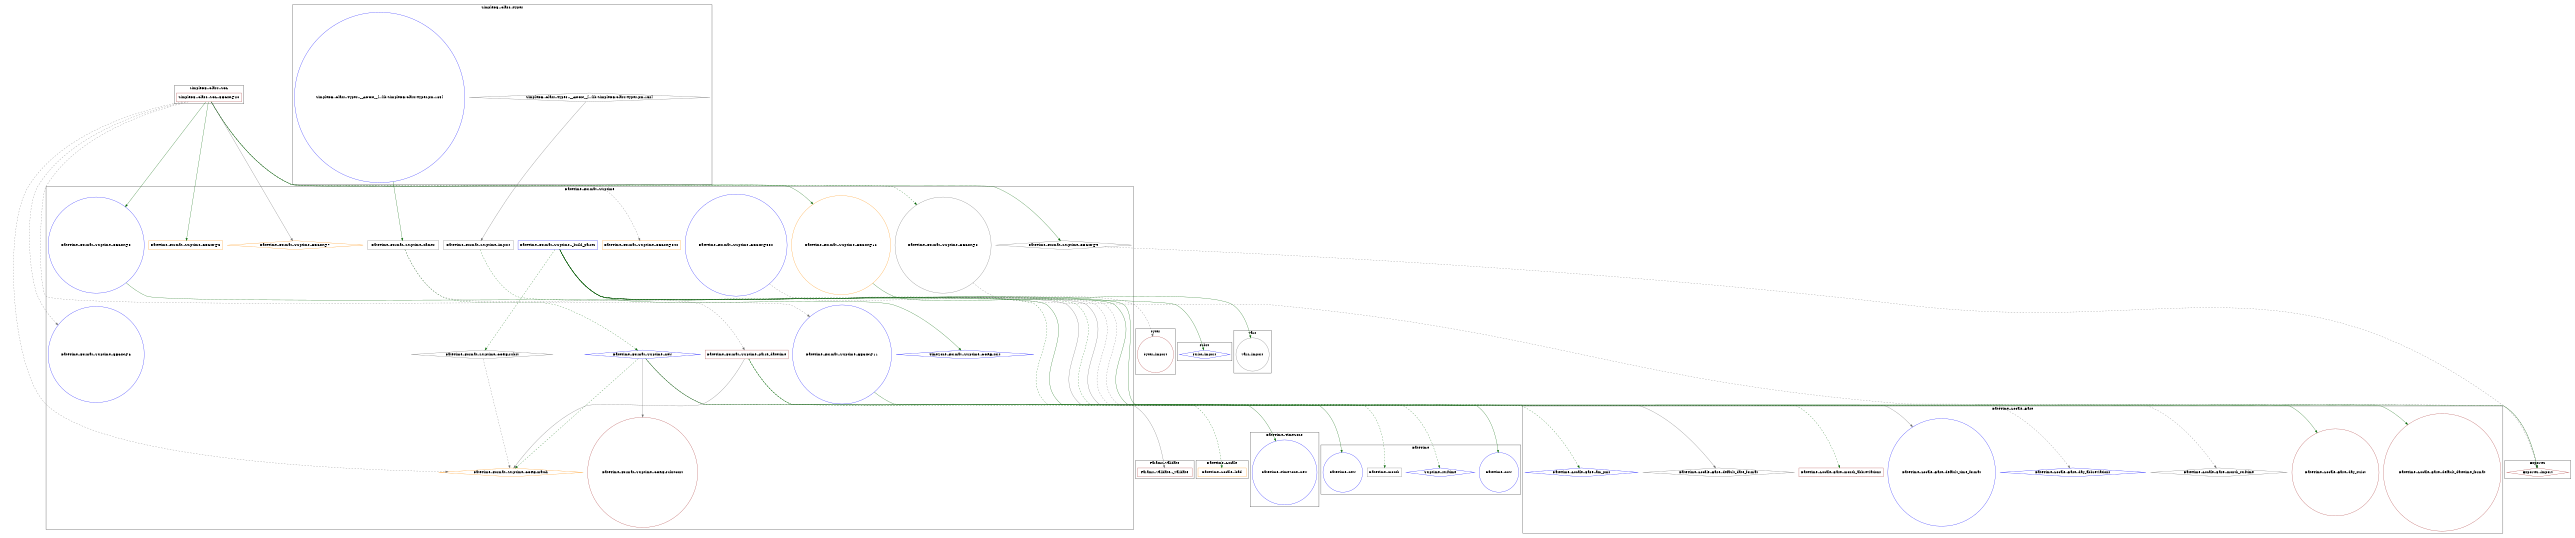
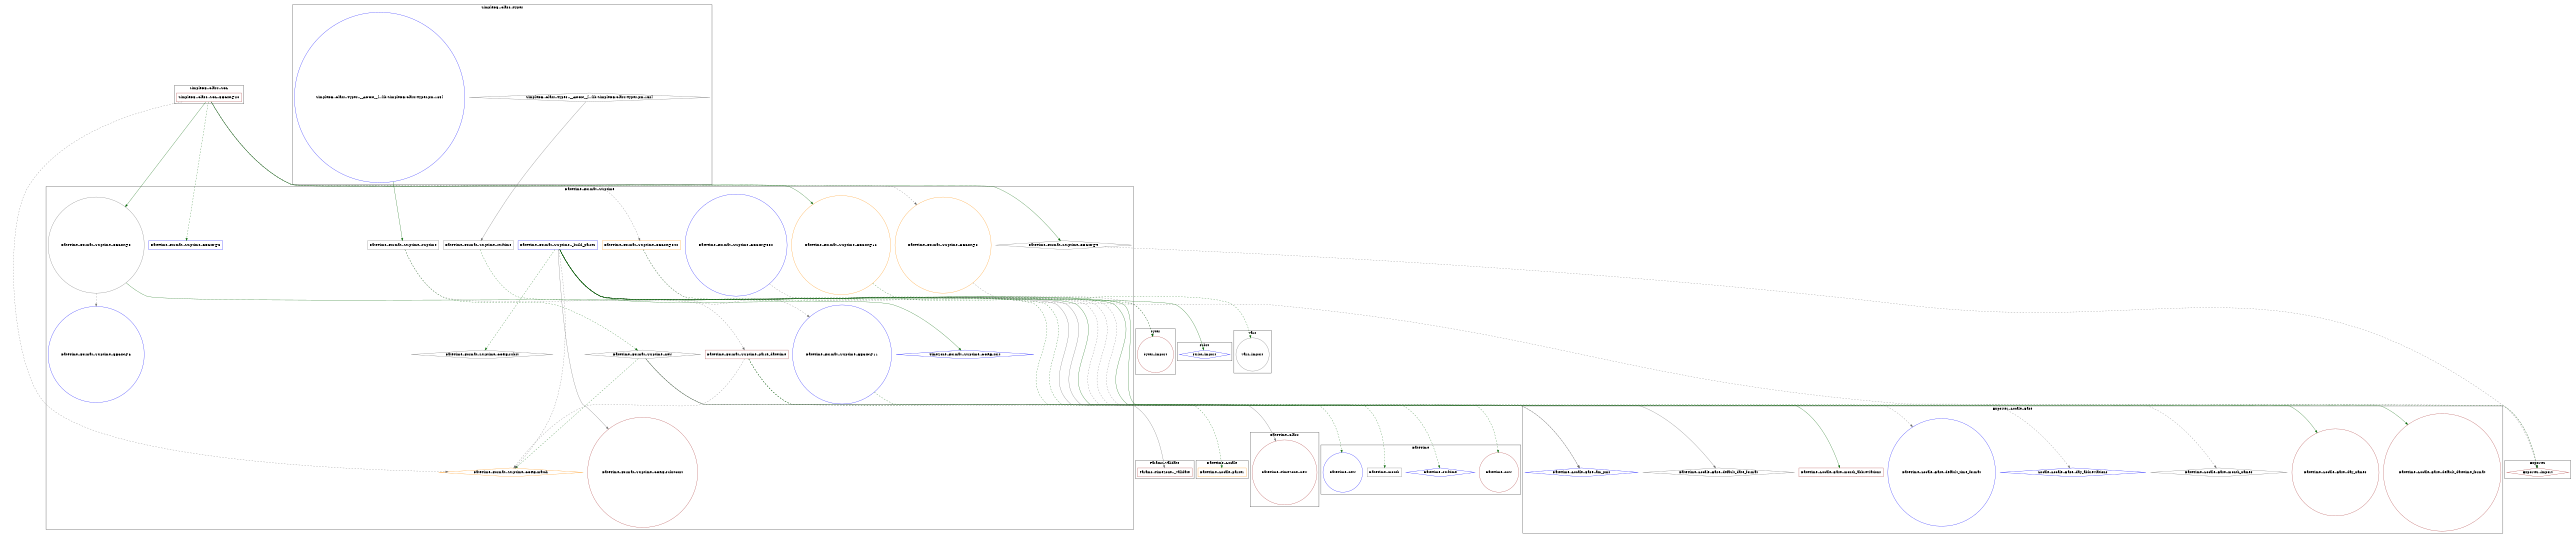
edge "SimpleDB::Class::SQL::BEGIN@20" -> "DateTime::Format::Strptime::BEGIN@5": style solid -> dashed
edge "SimpleDB::Class::SQL::BEGIN@20" -> "DateTime::Format::Strptime::BEGIN@6": now "DateTime::Format::Strptime::BEGIN@3" -> "DateTime::Format::Strptime::BEGIN@6"
edge "SimpleDB::Class::SQL::BEGIN@20" -> "DateTime::Format::Strptime::BEGIN@8": color darkgreen -> gray40
node "DateTime::Format::Strptime::BEGIN@3": color blue -> gray40
node "DateTime::Format::Strptime::BEGIN@5": color darkorange -> blue
node "DateTime::Format::Strptime::BEGIN@7": removed
node "DateTime::Format::Strptime::names": label "DateTime::Format::Strptime::names" -> "DateTime::Format::Strptime::strptime"
node "DateTime::Format::Strptime::import": label "DateTime::Format::Strptime::import" -> "DateTime::Format::Strptime::strftime"
node "DateTime::Format::Strptime::BEGIN@8": color gray40 -> darkorange
edge "DateTime::Format::Strptime::BEGIN@12" -> "vars::import": style solid -> dashed
edge "DateTime::Format::Strptime::BEGIN@540" -> "bytes::import": added
edge "SimpleDB::Class::SQL::BEGIN@20" -> "DateTime::Format::Strptime::BEGIN@11": now "DateTime::Format::Strptime::BEGIN@540" -> "DateTime::Format::Strptime::BEGIN@11"
edge "DateTime::Format::Strptime::_build_parser" -> "DateTime::now": style solid -> dashed
node "DateTime::Format::Strptime::new": color blue -> gray40
edge "DateTime::Format::Strptime::_build_parser" -> "DateTime::Locale::Base::am_pms": added
edge "DateTime::Format::Strptime::_build_parser" -> "DateTime::Locale::Base::default_time_format": style solid -> dashed
edge "DateTime::Format::Strptime::new" -> "DateTime::Format::Strptime::CORE:substcont": now "DateTime::Format::Strptime::_build_parser" -> "DateTime::Format::Strptime::CORE:substcont"
edge "DateTime::Format::Strptime::_build_parser" -> "DateTime::Locale::Base::month_abbreviations": style dashed -> solid
edge "DateTime::Format::Strptime::parse_datetime" -> "DateTime::Format::Strptime::CORE:match": style solid -> dashed
edge "DateTime::Format::Strptime::new" -> "DateTime::TimeZone::new": color darkgreen -> gray40
edge "DateTime::Format::Strptime::parse_datetime" -> "DateTime::new": style solid -> dashed
edge "DateTime::Format::Strptime::parse_datetime" -> "DateTime::Locale::Base::am_pms": color darkgreen -> gray40
edge "DateTime::Format::Strptime::BEGIN@11" -> "Exporter::import": style solid -> dashed
cluster "DateTime::Locale::Base": label "DateTime::Locale::Base" -> "Exporter::Locale::Base"
edge "DateTime::Format::Strptime::CORE:subst" -> "DateTime::Format::Strptime::CORE:match": now "DateTime::Format::Strptime::_build_parser" -> "DateTime::Format::Strptime::CORE:match"
cluster "DateTime::TimeZone": label "DateTime::TimeZone" -> "DateTime::Class"
node "Params::Validate::_validate": label "Params::Validate::_validate" -> "Params::TimeZone::_validate"
node "DateTime::Locale::load": label "DateTime::Locale::load" -> "DateTime::Locale::parser"
node "DateTime::TimeZone::new": color blue -> brown
node "Strptime::strftime": label "Strptime::strftime" -> "DateTime::strftime"
node "DateTime::now": color blue -> brown
node "DateTime::Locale::Base::day_abbreviations": label "DateTime::Locale::Base::day_abbreviations" -> "Locale::Locale::Base::day_abbreviations"
node "DateTime::Locale::Base::month_strftime": label "DateTime::Locale::Base::month_strftime" -> "DateTime::Locale::Base::month_names"
node "DateTime::Locale::Base::day_strict": label "DateTime::Locale::Base::day_strict" -> "DateTime::Locale::Base::day_names"
